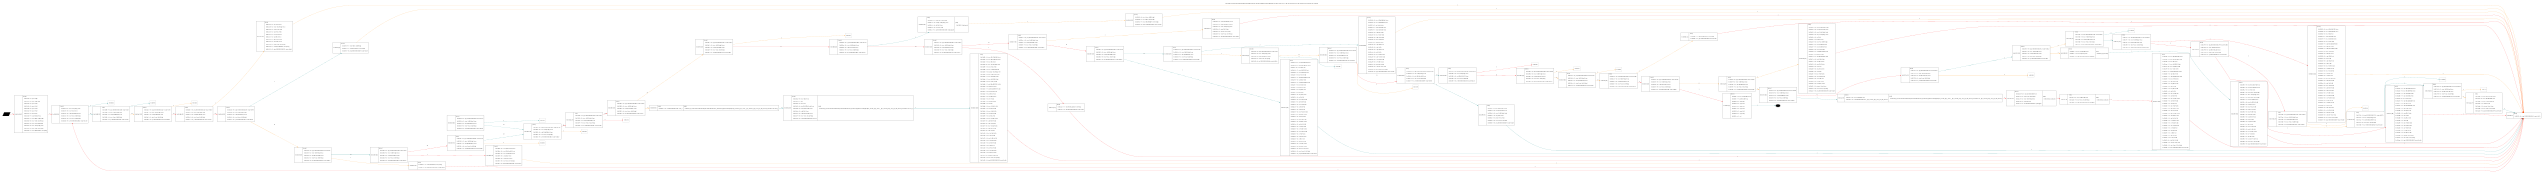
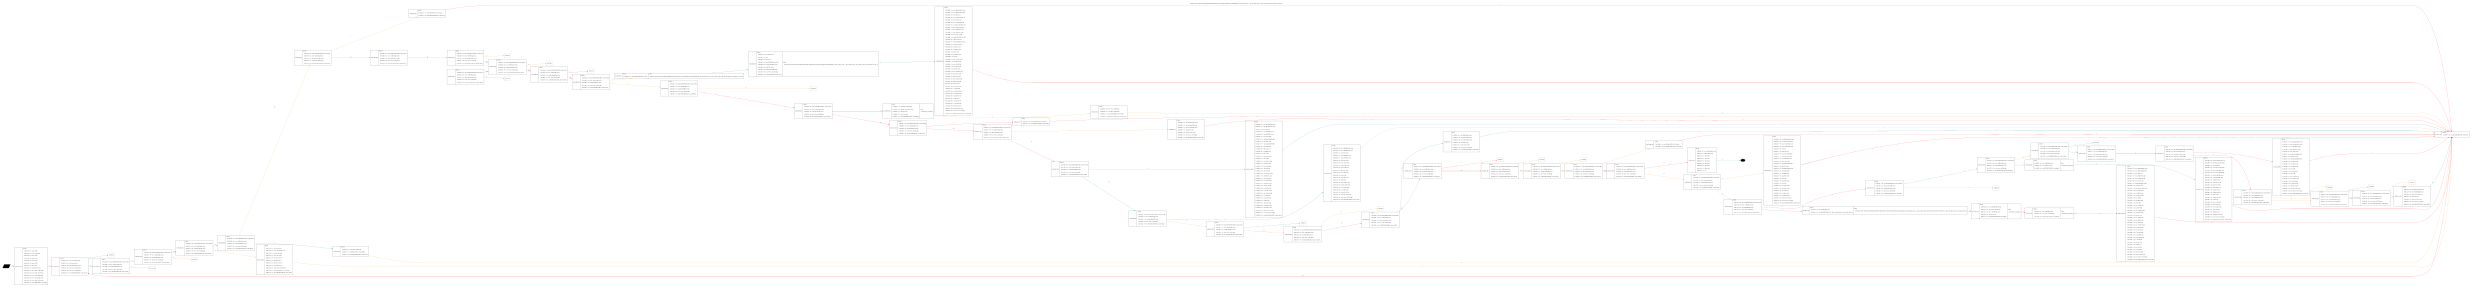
node "0x401863 [144]": removed
node "0x401969 [27]": removed
